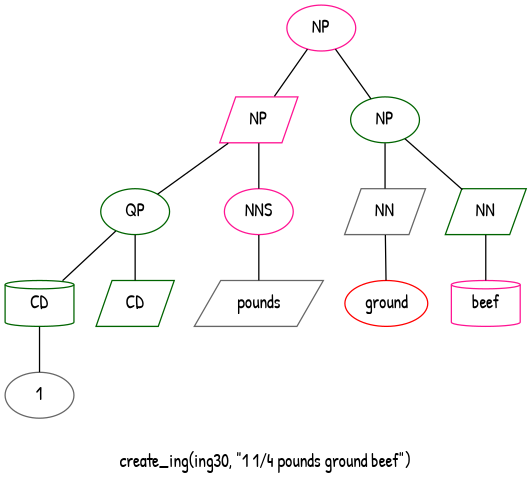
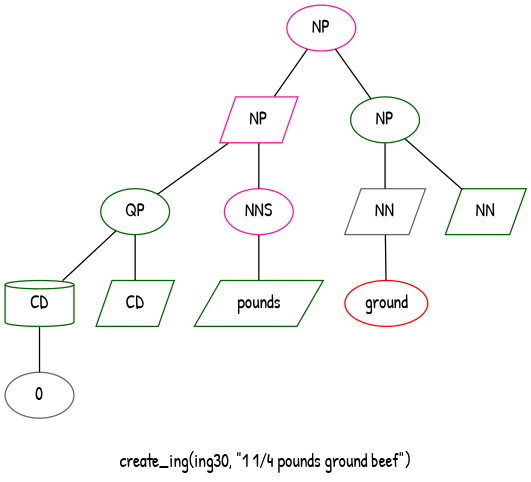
node "pounds": color gray40 -> darkgreen
node "beef": removed
node "1": label "1" -> "0"
